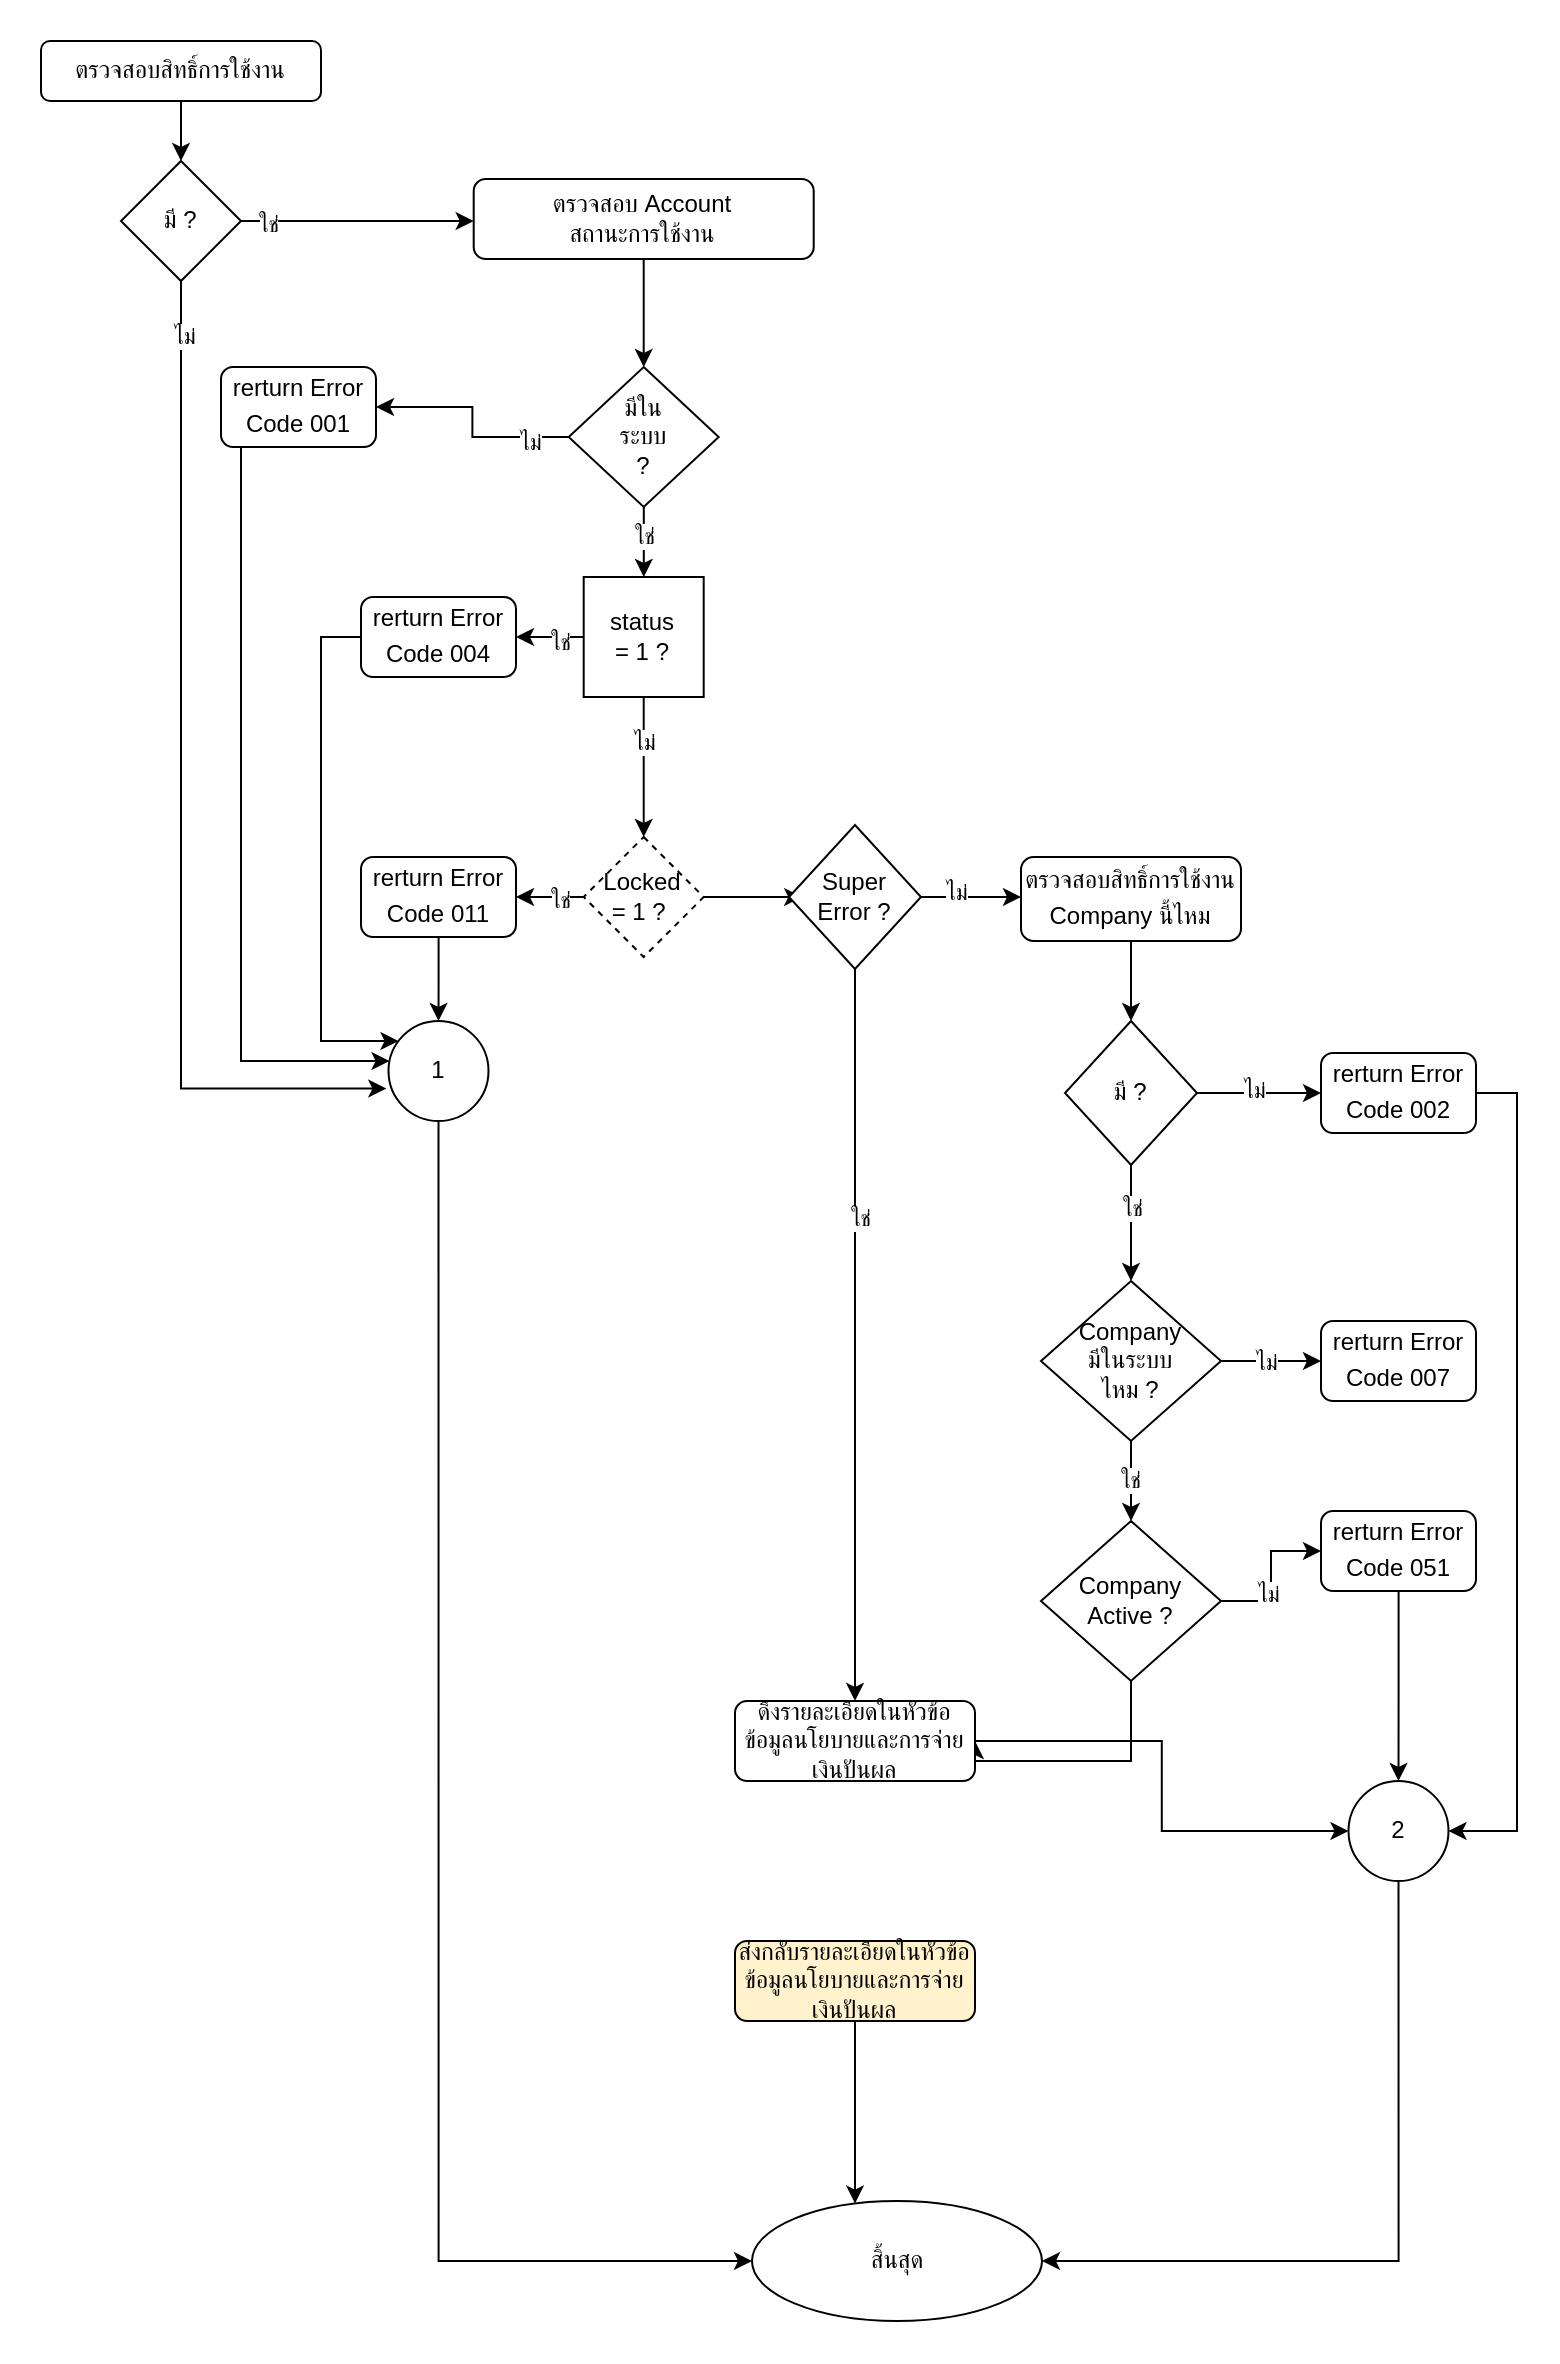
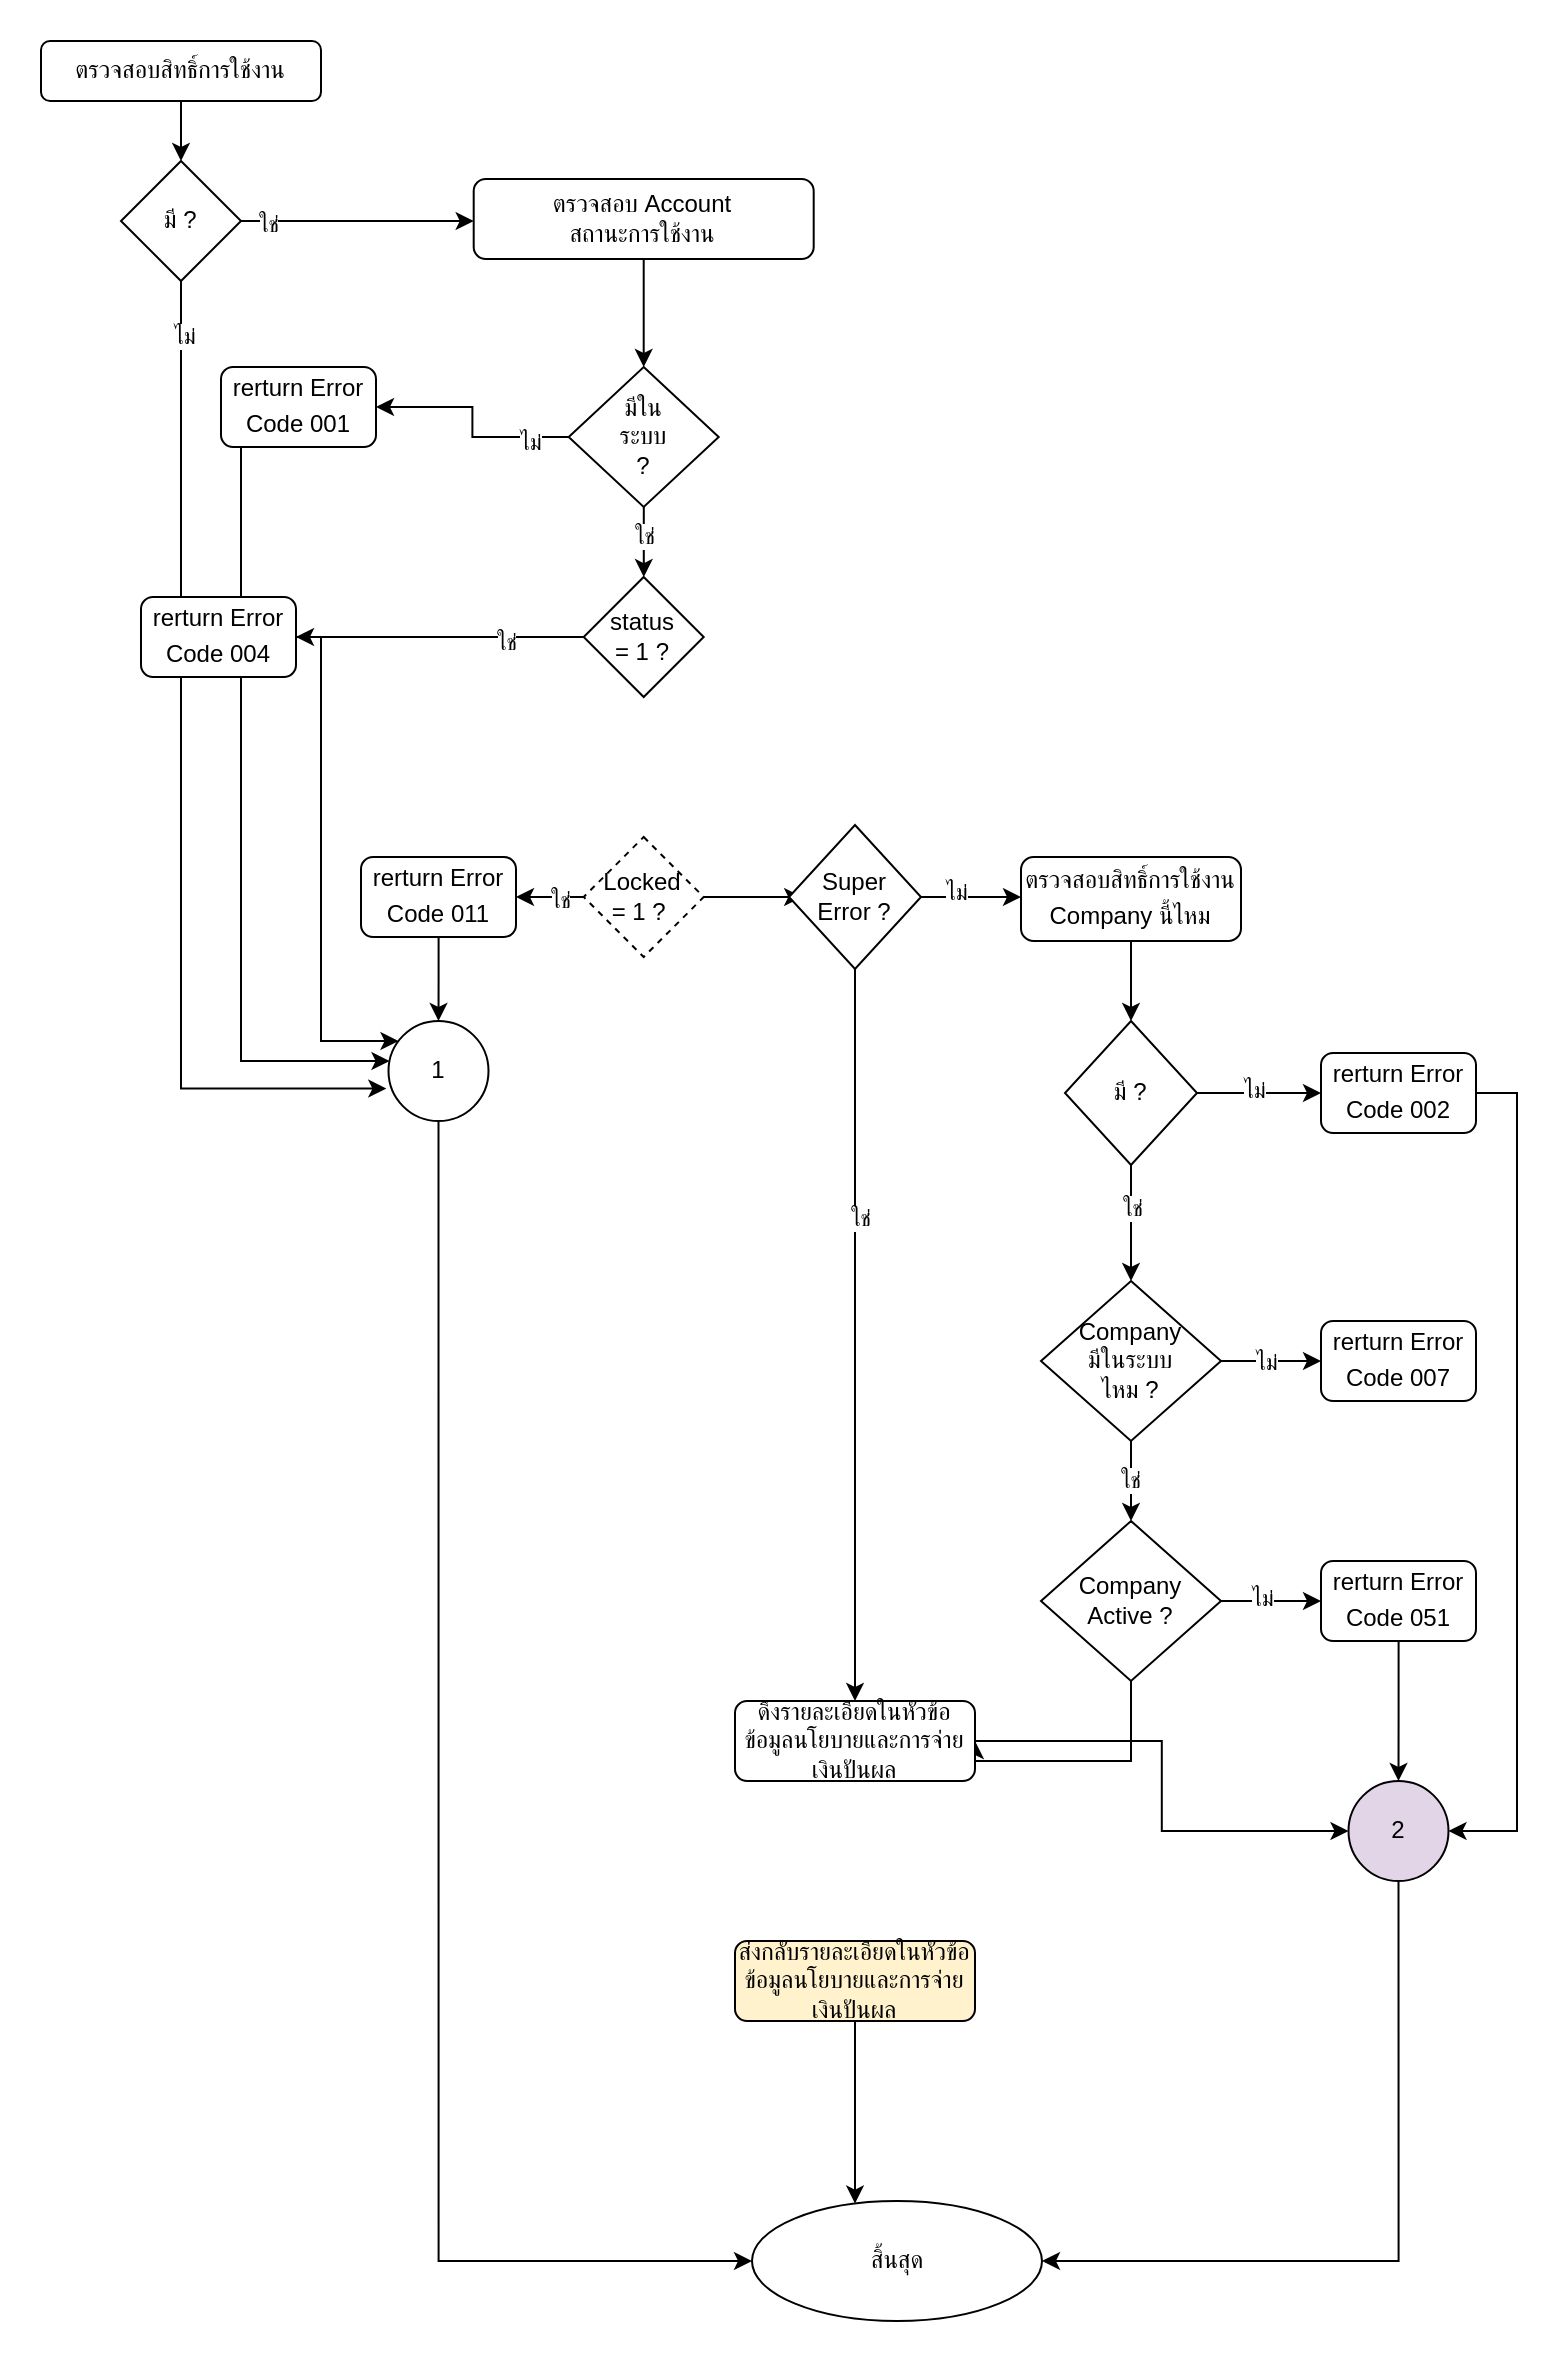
node "rerturn Error Code 004": moved (439, 637) -> (219, 637)
node "status= 1 ?": shape rectangle -> diamond
edge "status= 1 ?" -> "Locked= 1 ?": removed, label "ไม่"
node "rerturn Error Code 051": moved (1399, 1551) -> (1399, 1601)
node "2": fillcolor #ffffff -> #e1d5e7
